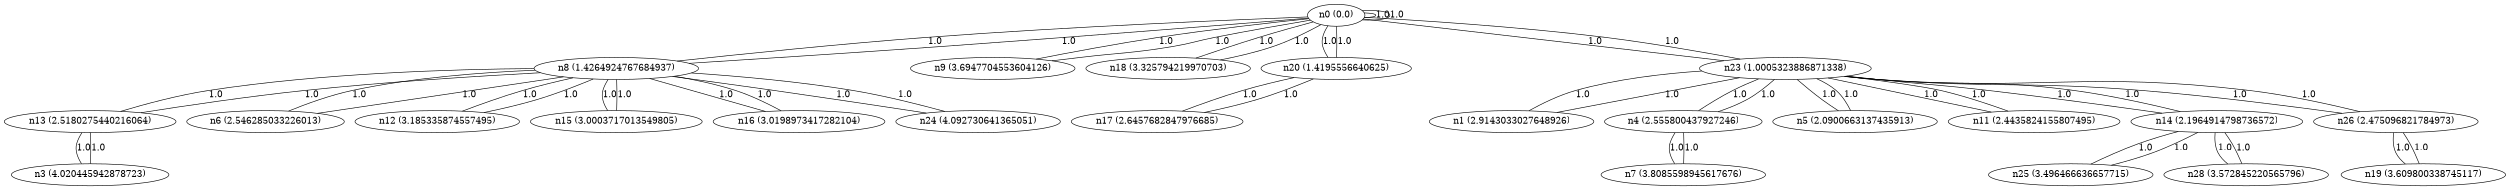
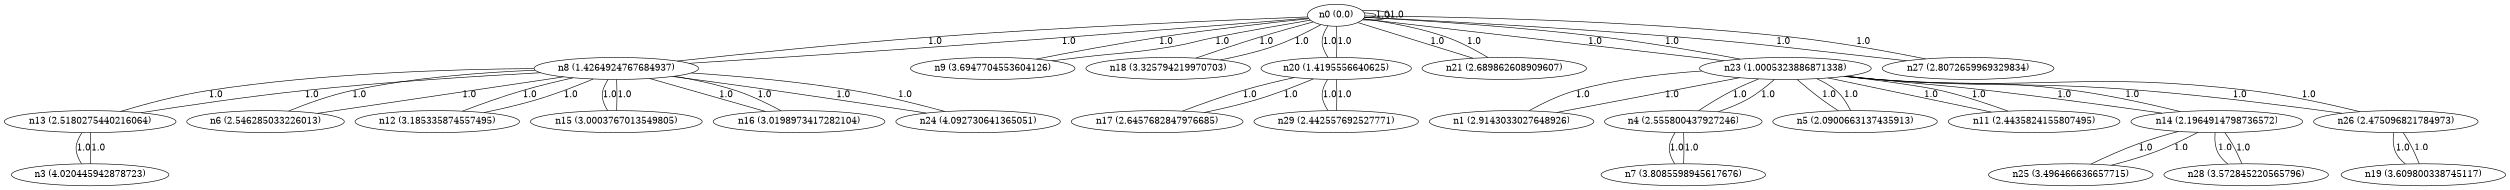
node "n21 (2.689862608909607)": added
node "n27 (2.8072659969329834)": added
node "n15 (3.0003717013549805)": label "n15 (3.0003717013549805)" -> "n15 (3.0003767013549805)"
node "n29 (2.442557692527771)": added
